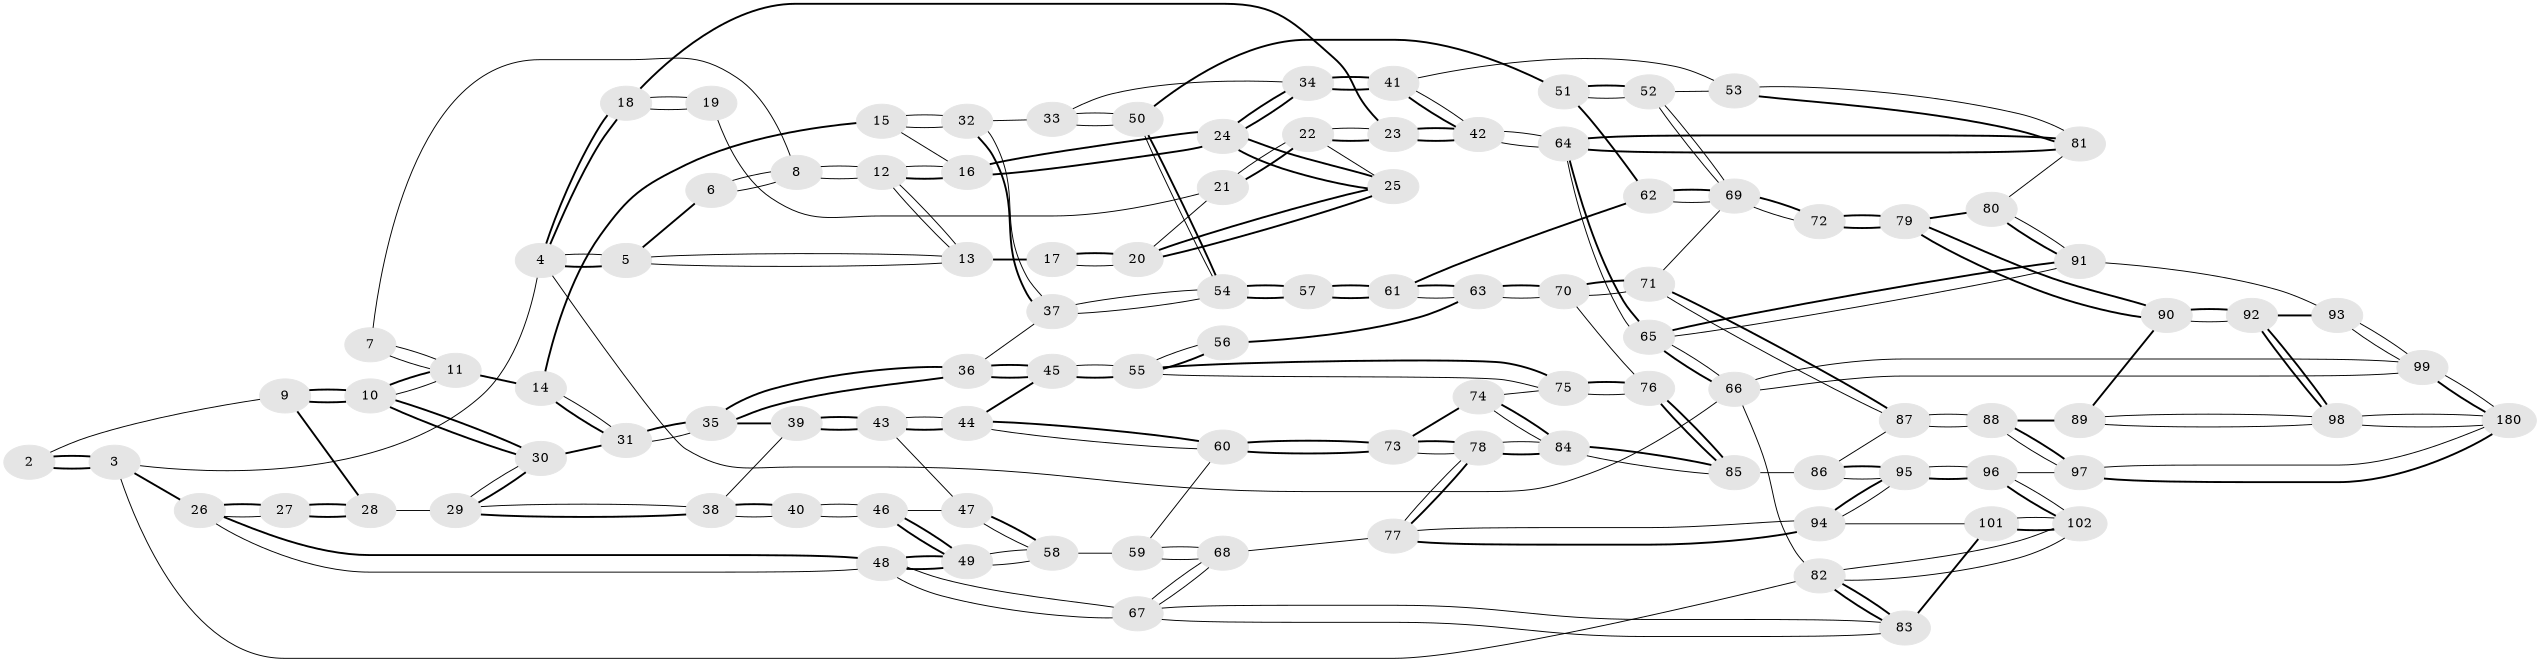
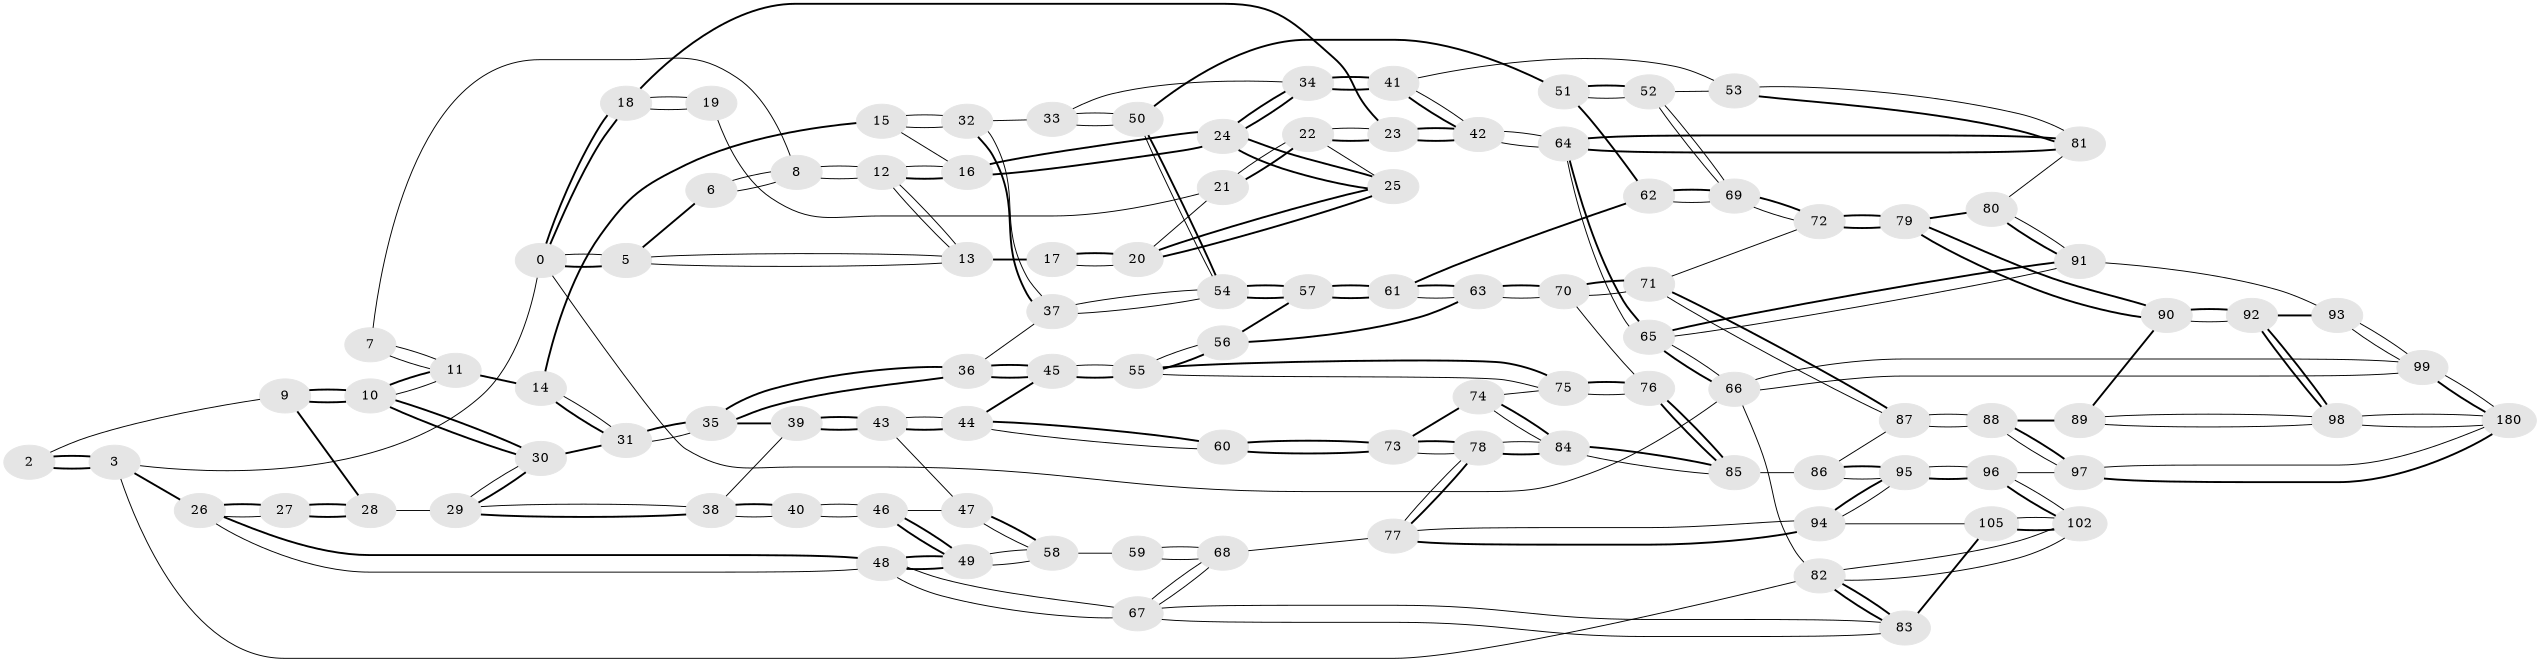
edge "69" -- "71": now "72" -- "71"
node "4": label "4" -> "0"
edge "57" -- "56": added
edge "60" -- "59": removed
node "101": label "101" -> "105"
